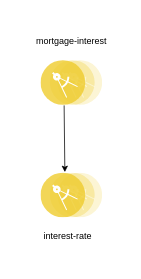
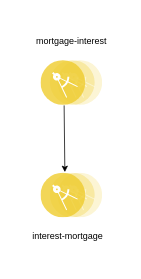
node "interest-rate": label "interest-rate" -> "interest-mortgage"
